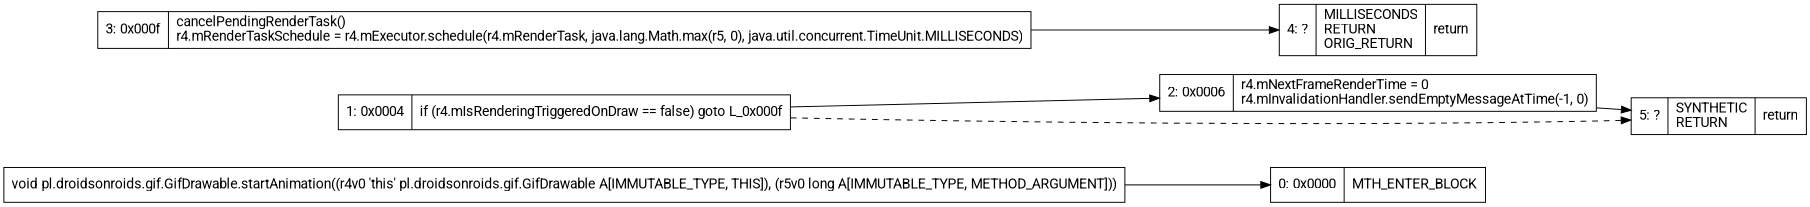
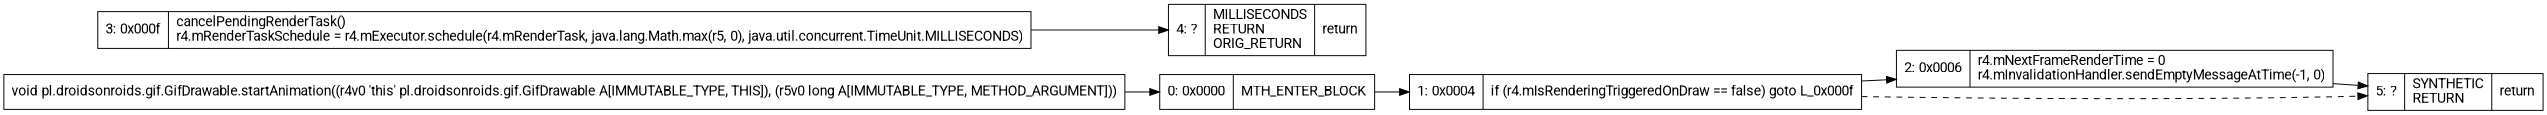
edge "0: 0x0000" -> "1: 0x0004": added
